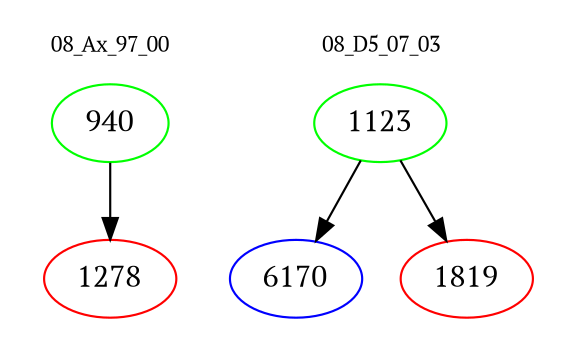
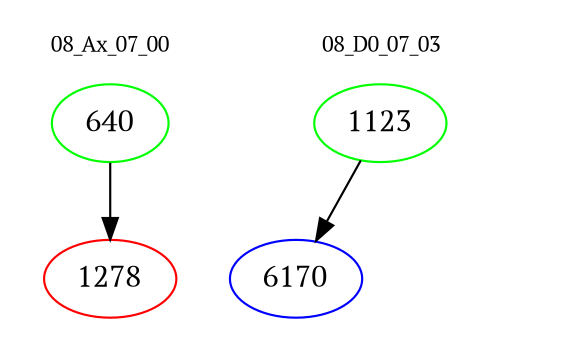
cluster "08_Ax_97_00": label "08_Ax_97_00" -> "08_Ax_07_00"
cluster "08_D5_07_03": label "08_D5_07_03" -> "08_D0_07_03"
node "940": label "940" -> "640"
node "1819": removed
